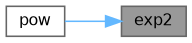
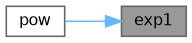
node "exp2": label "exp2" -> "exp1"
